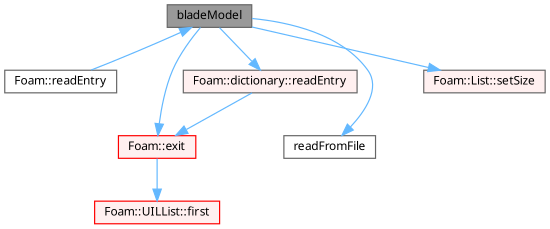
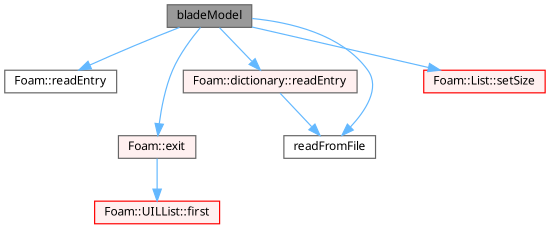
edge "Foam::readEntry" -> "bladeModel": reversed
node "Foam::List::setSize": color grey40 -> red
edge "Foam::dictionary::readEntry" -> "Foam::exit": now "Foam::dictionary::readEntry" -> "readFromFile"
node "Foam::exit": color red -> grey40
